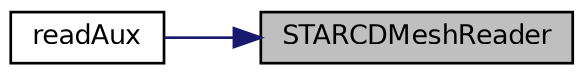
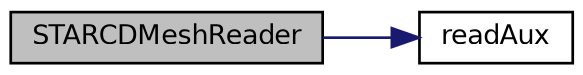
edge "readAux" -> "STARCDMeshReader": reversed
